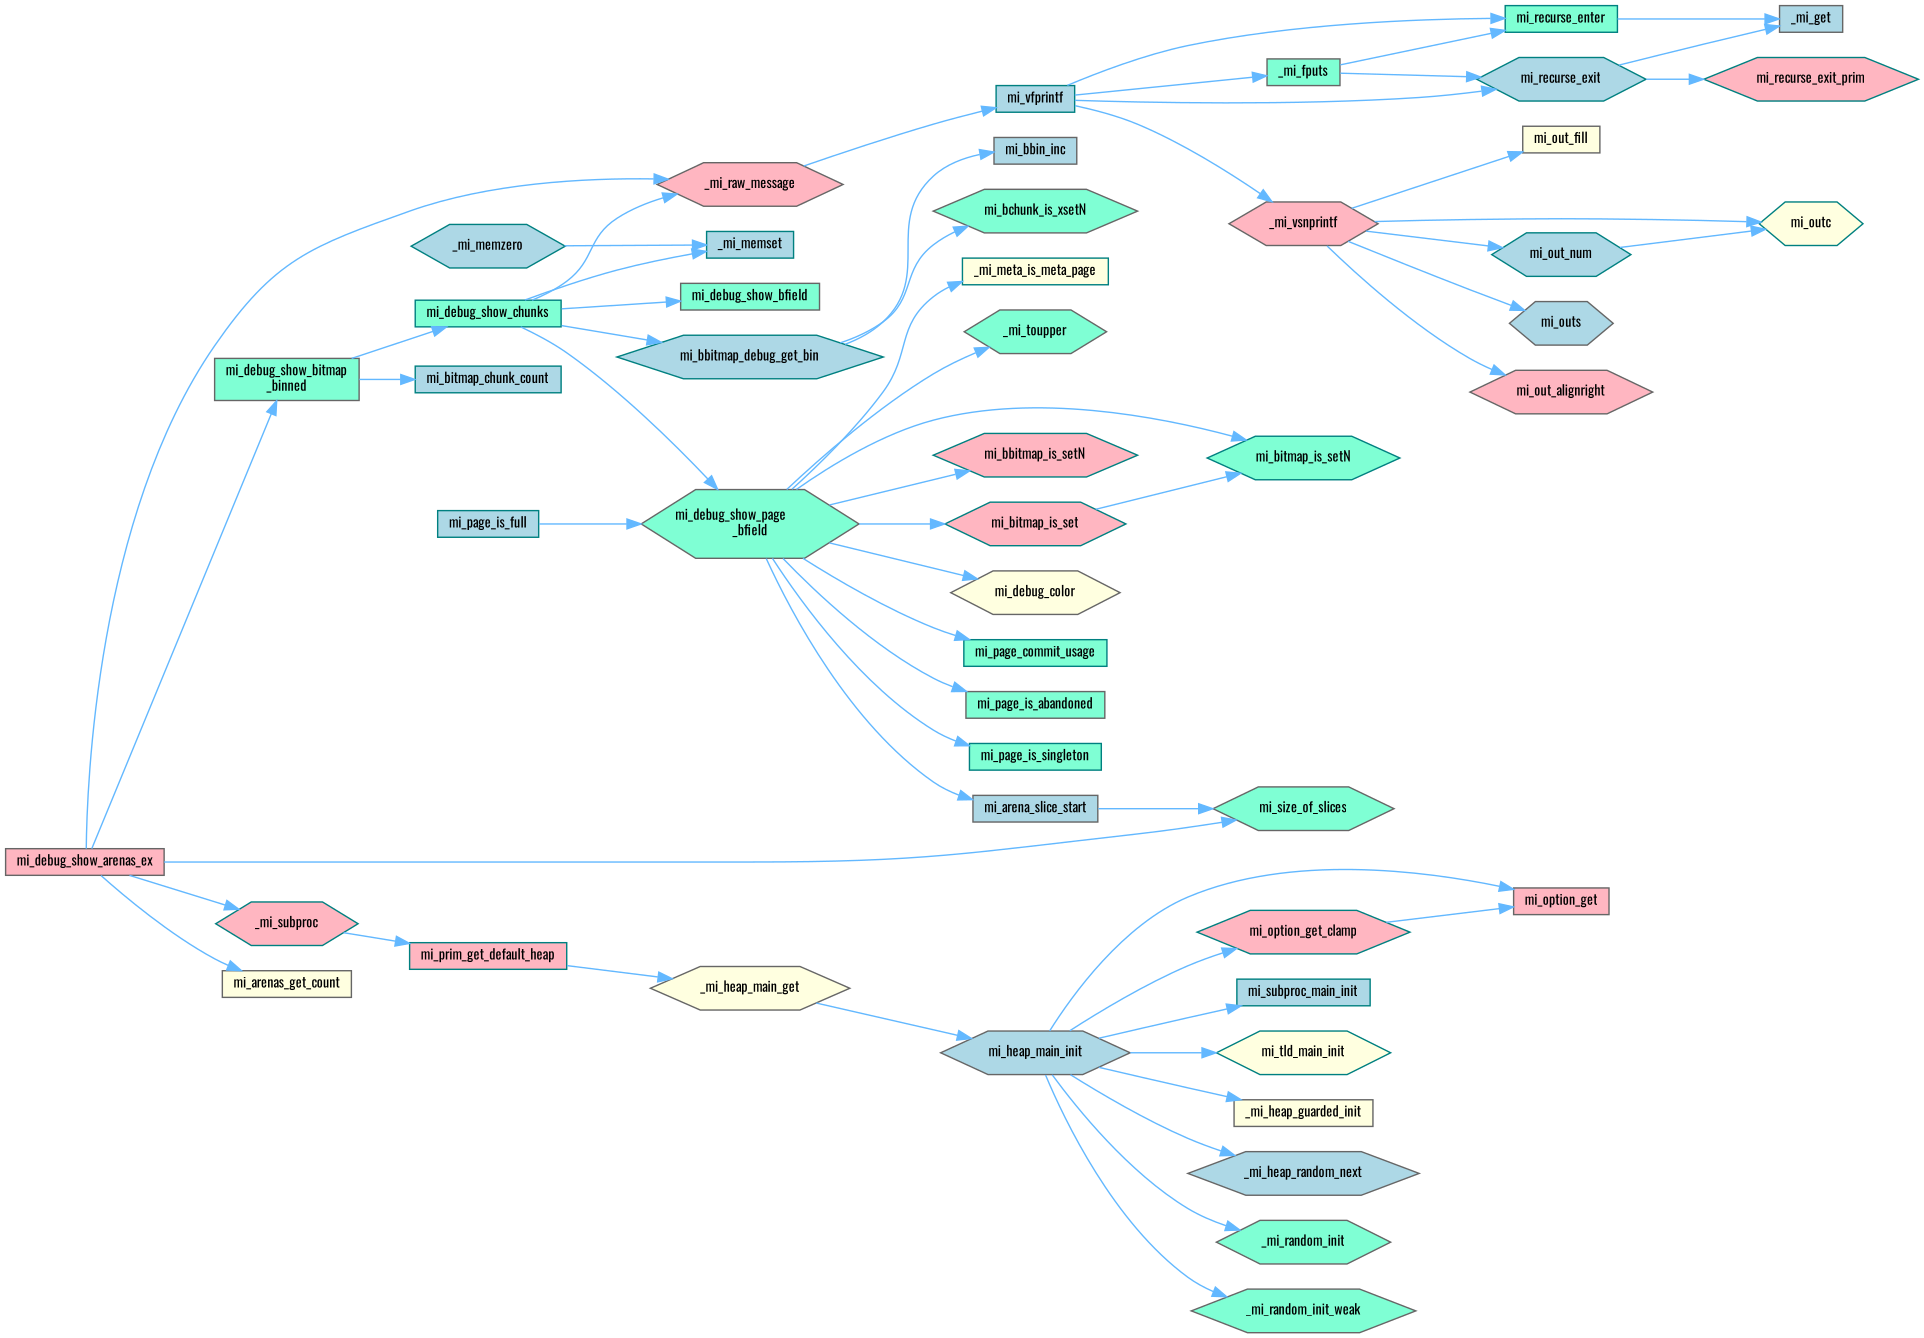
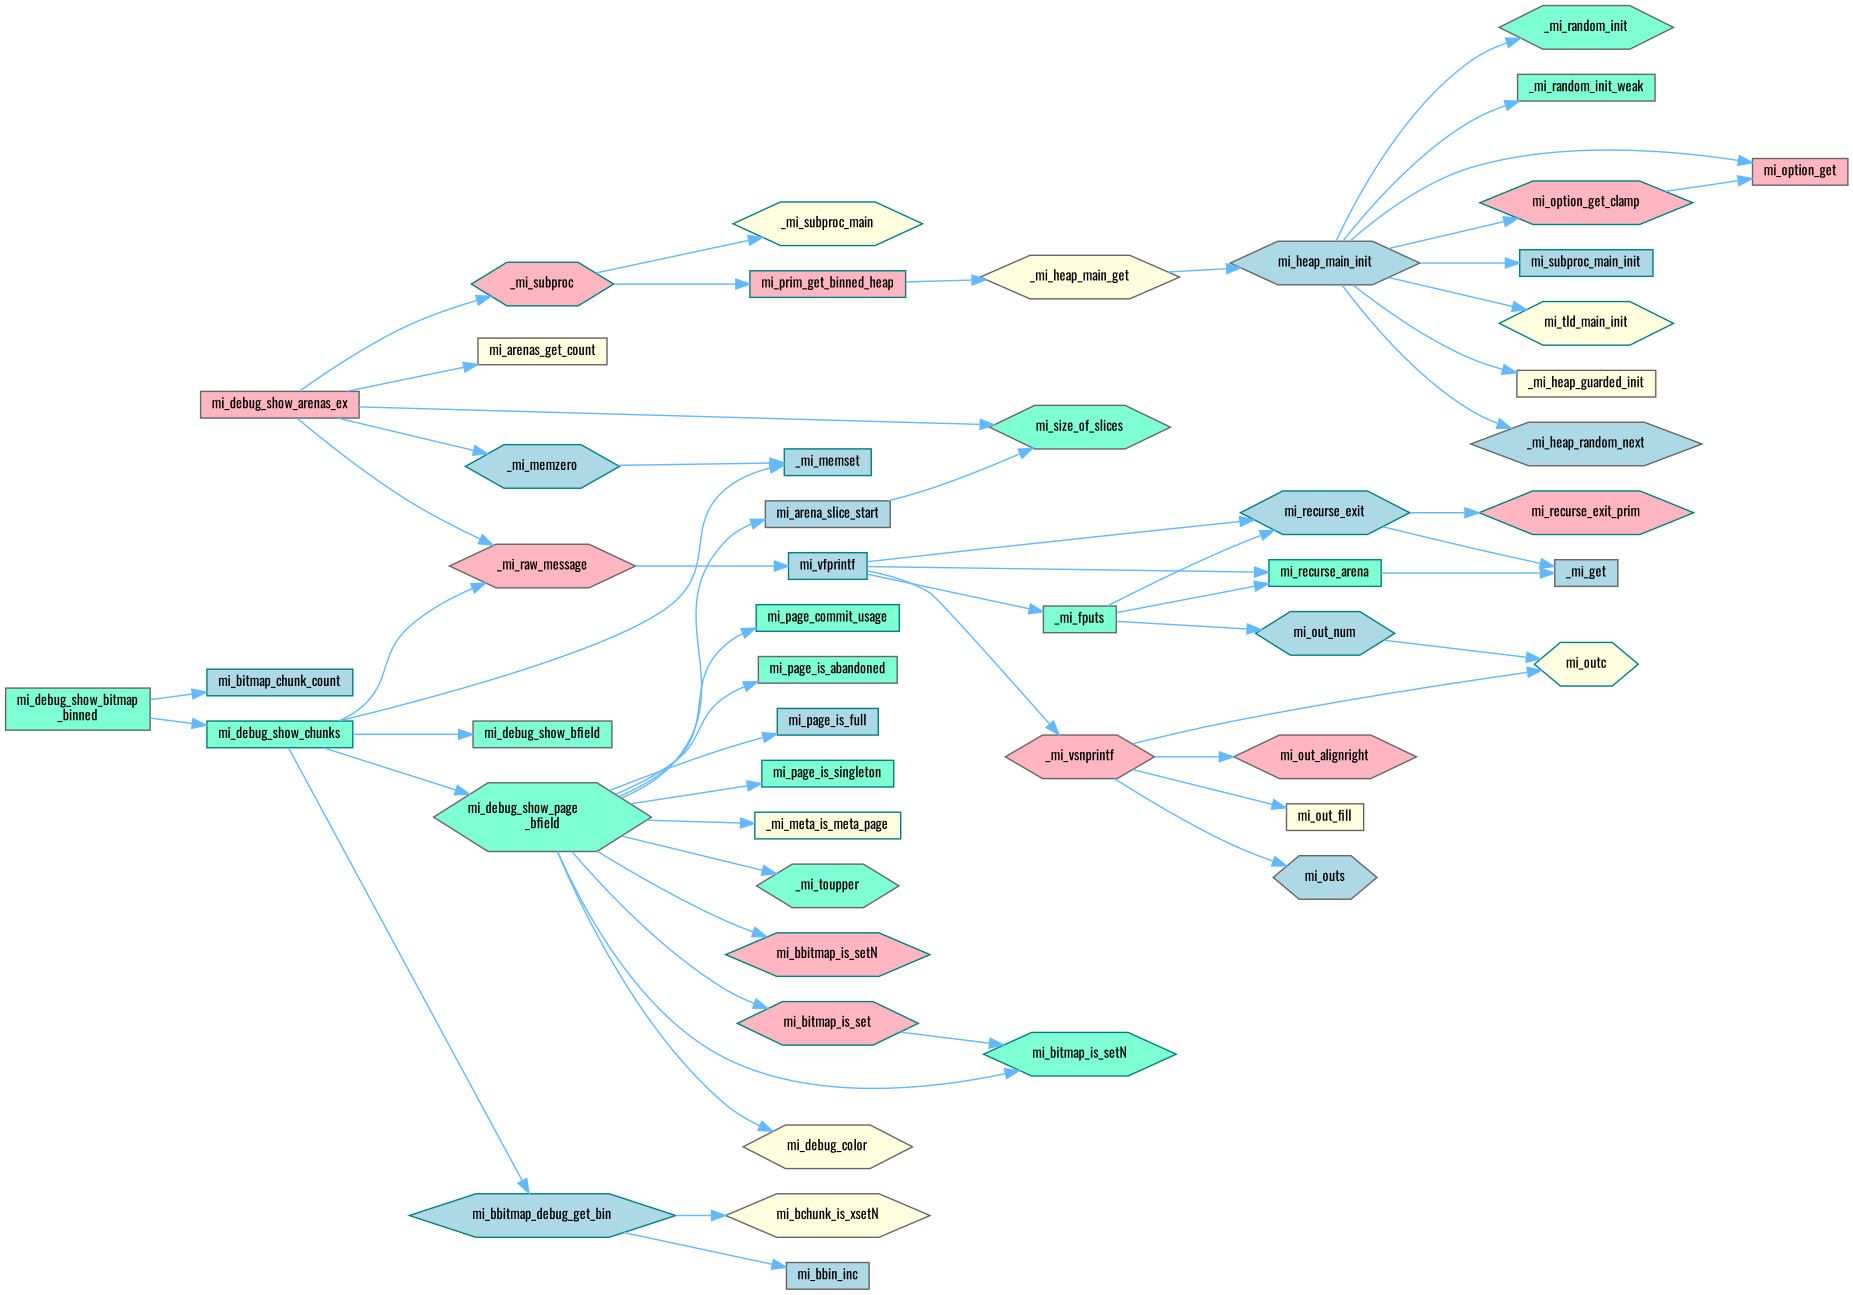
node "mi_recurse_enter": label "mi_recurse_enter" -> "mi_recurse_arena"
node "mi_bchunk_is_xsetN": fillcolor aquamarine -> lightyellow
node "_mi_subproc_main": added
edge "_mi_vsnprintf" -> "mi_out_num": now "_mi_fputs" -> "mi_out_num"
edge "mi_page_is_full" -> "mi_debug_show_page _bfield": reversed
edge "mi_debug_show_arenas_ex" -> "mi_debug_show_bitmap _binned": now "mi_debug_show_arenas_ex" -> "_mi_memzero"
node "mi_prim_get_default_heap": label "mi_prim_get_default_heap" -> "mi_prim_get_binned_heap"
node "_mi_random_init_weak": shape hexagon -> box
